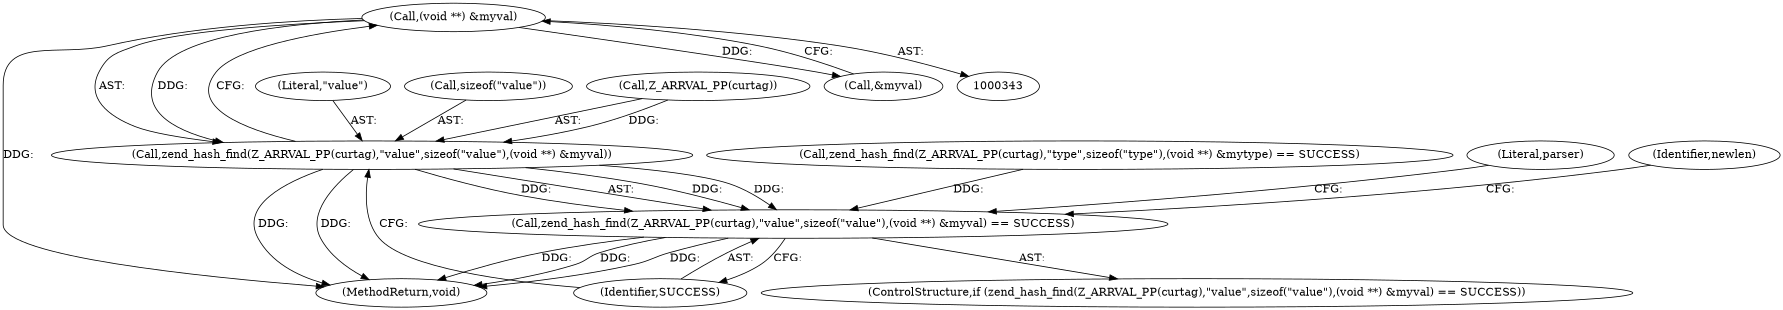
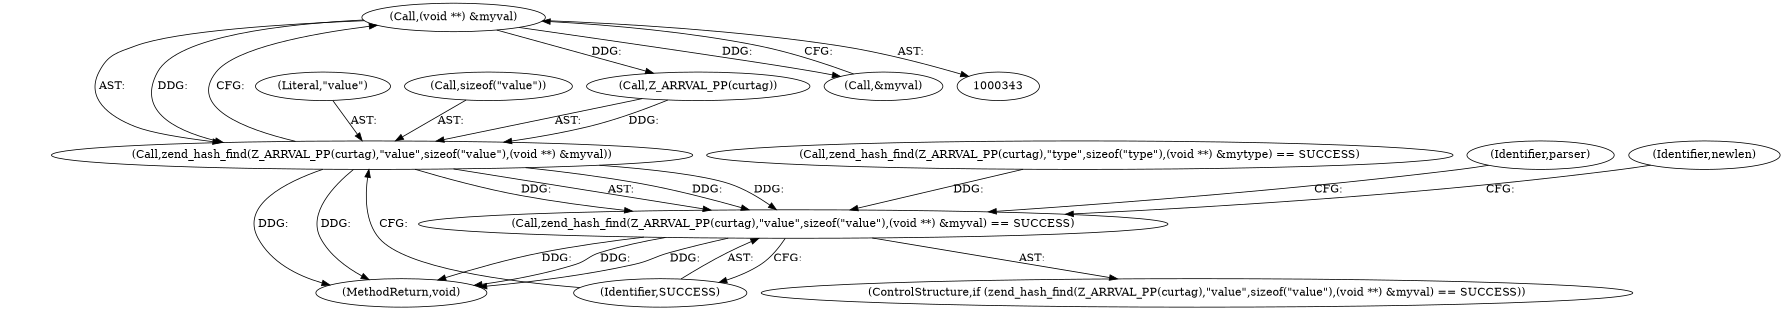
edge "(Call,(void **) &myval)" -> "(MethodReturn,void)": now "(Call,(void **) &myval)" -> "(Call,Z_ARRVAL_PP(curtag))"
node "(Literal,parser)": label "(Literal,parser)" -> "(Identifier,parser)"
